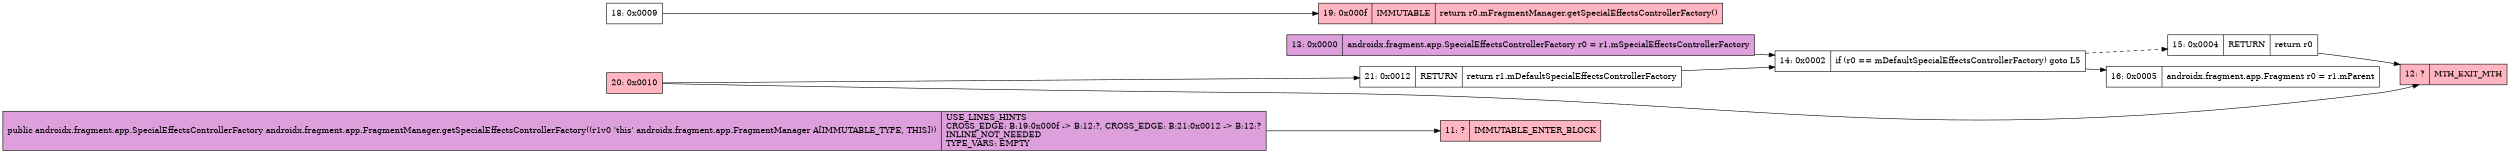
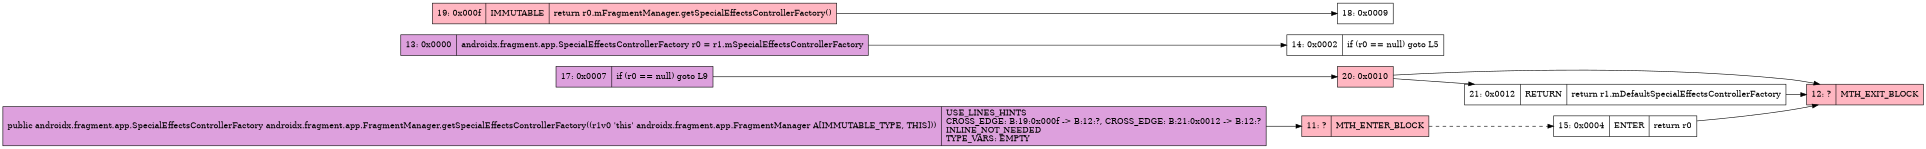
edge "18: 0x0009" -> "19: 0x000f": reversed
node "15: 0x0004": text "RETURN" -> "ENTER"
edge "14: 0x0002" -> "15: 0x0004": now "11: ?" -> "15: 0x0004"
node "14: 0x0002": text "if (r0 == mDefaultSpecialEffectsControllerFactory) goto L5" -> "if (r0 == null) goto L5"
edge "21: 0x0012" -> "14: 0x0002": now "21: 0x0012" -> "12: ?"
node "12: ?": text "MTH_EXIT_MTH" -> "MTH_EXIT_BLOCK"
node "17: 0x0007": added
node "16: 0x0005": removed
node "11: ?": text "IMMUTABLE_ENTER_BLOCK" -> "MTH_ENTER_BLOCK"
